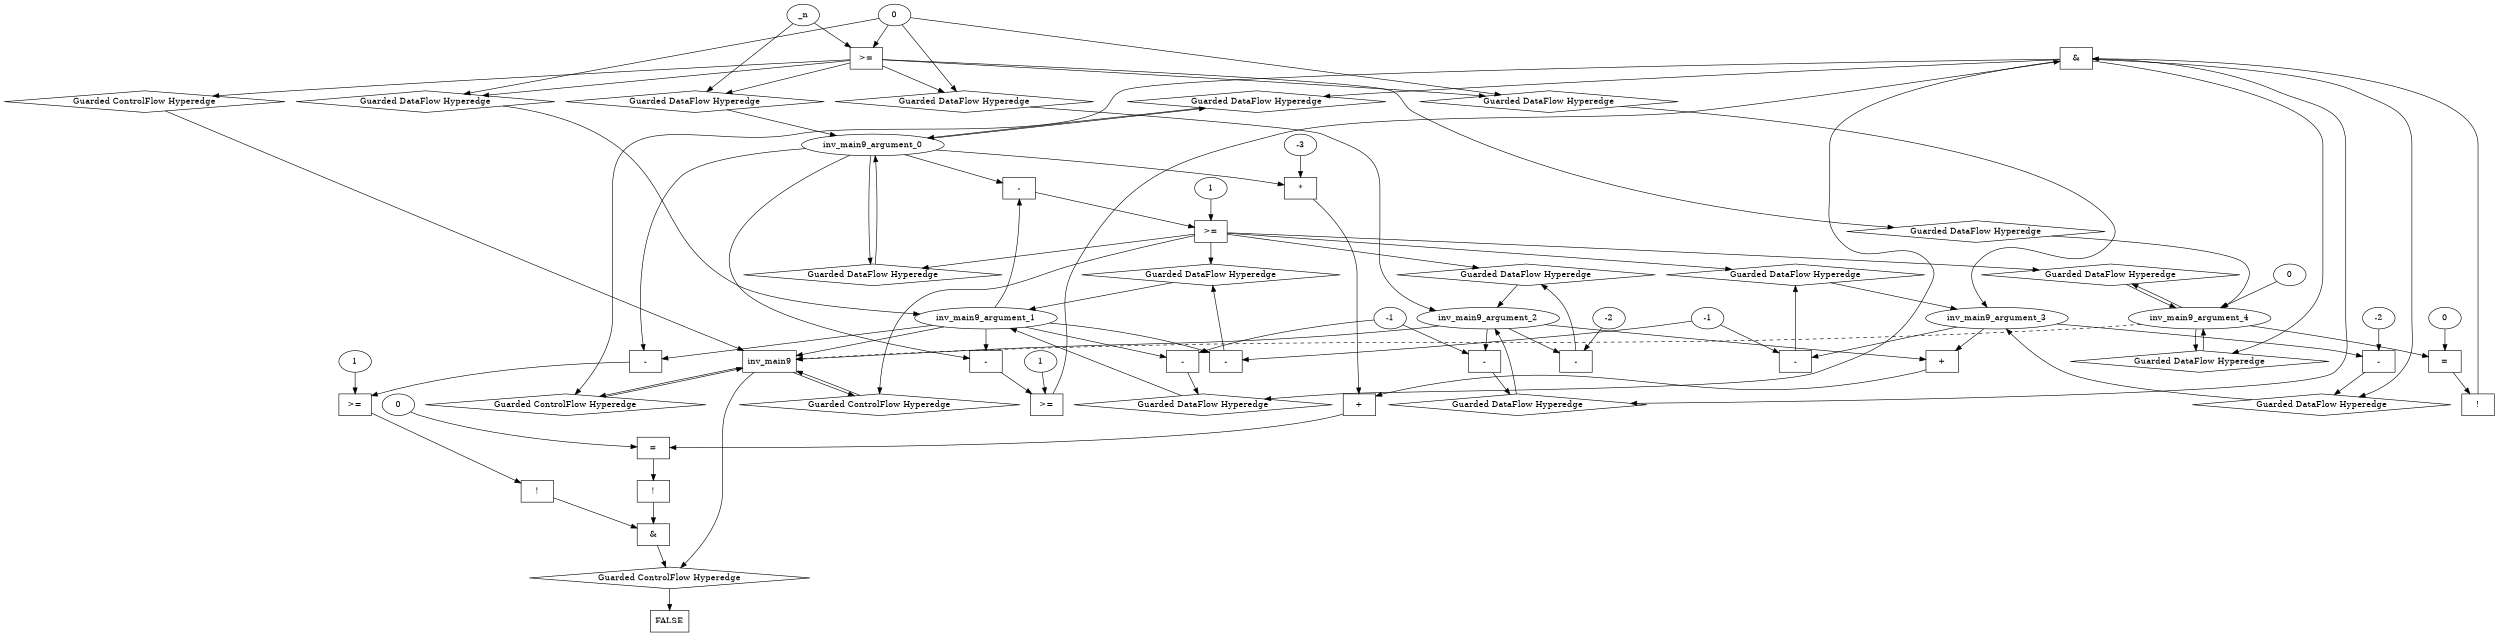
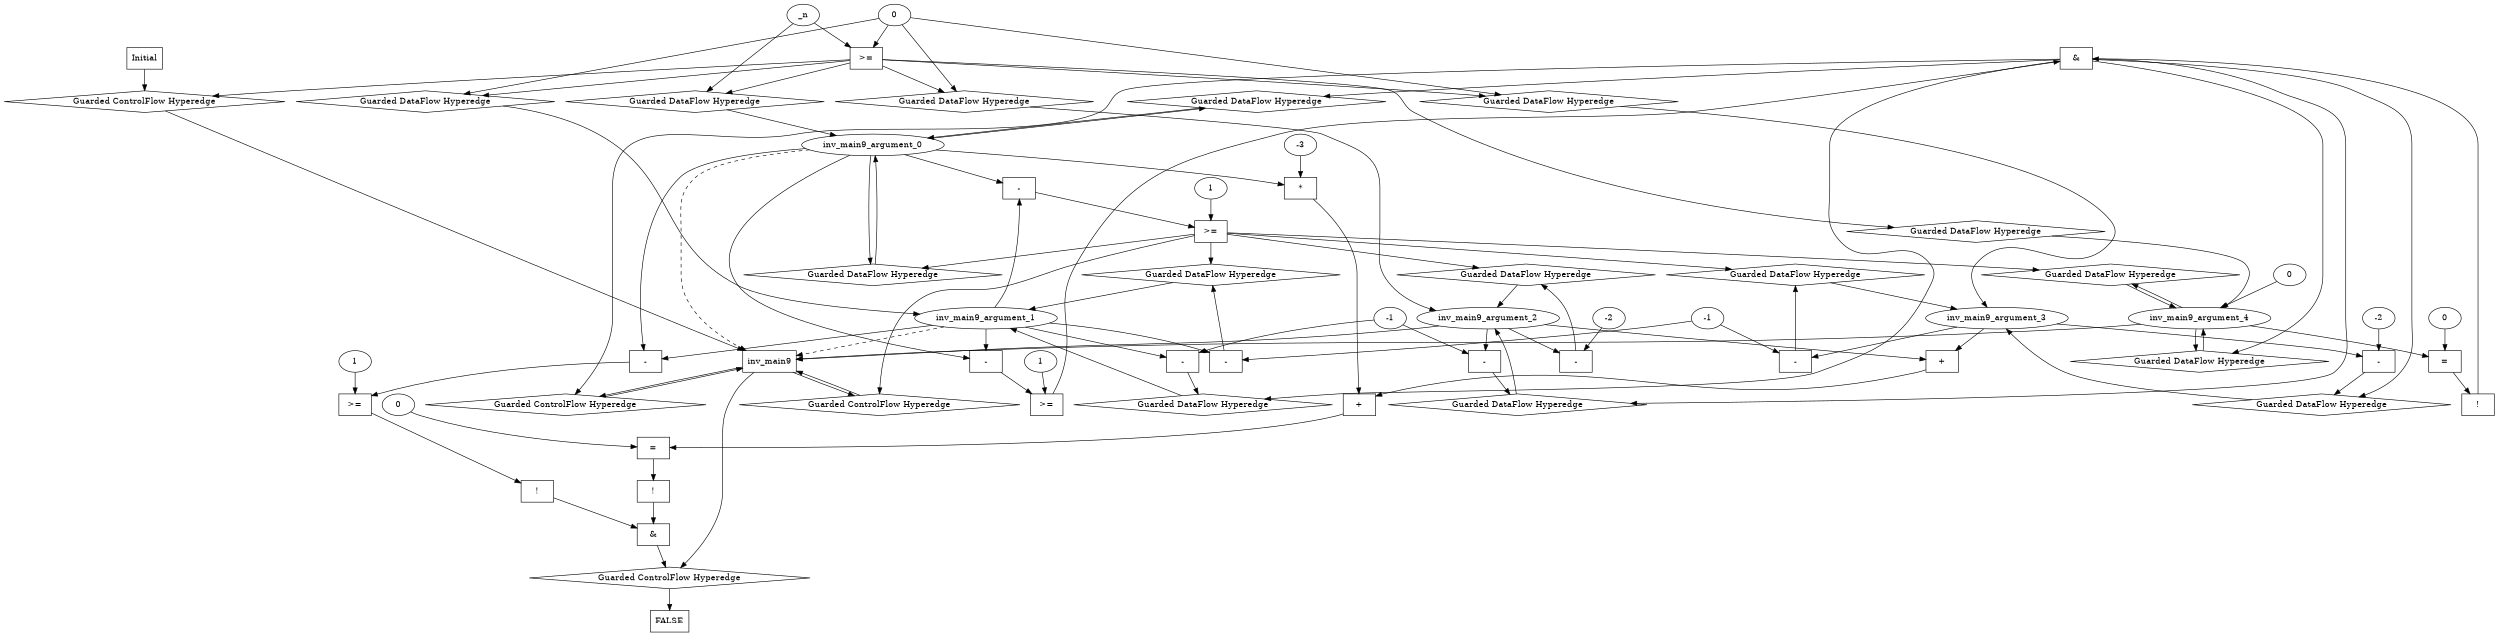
node "Initial": added
edge "inv_main9_argument_0" -> "inv_main9": added
edge "inv_main9_argument_1" -> "inv_main9": style solid -> dashed
edge "inv_main9_argument_4" -> "inv_main9": style dashed -> solid
